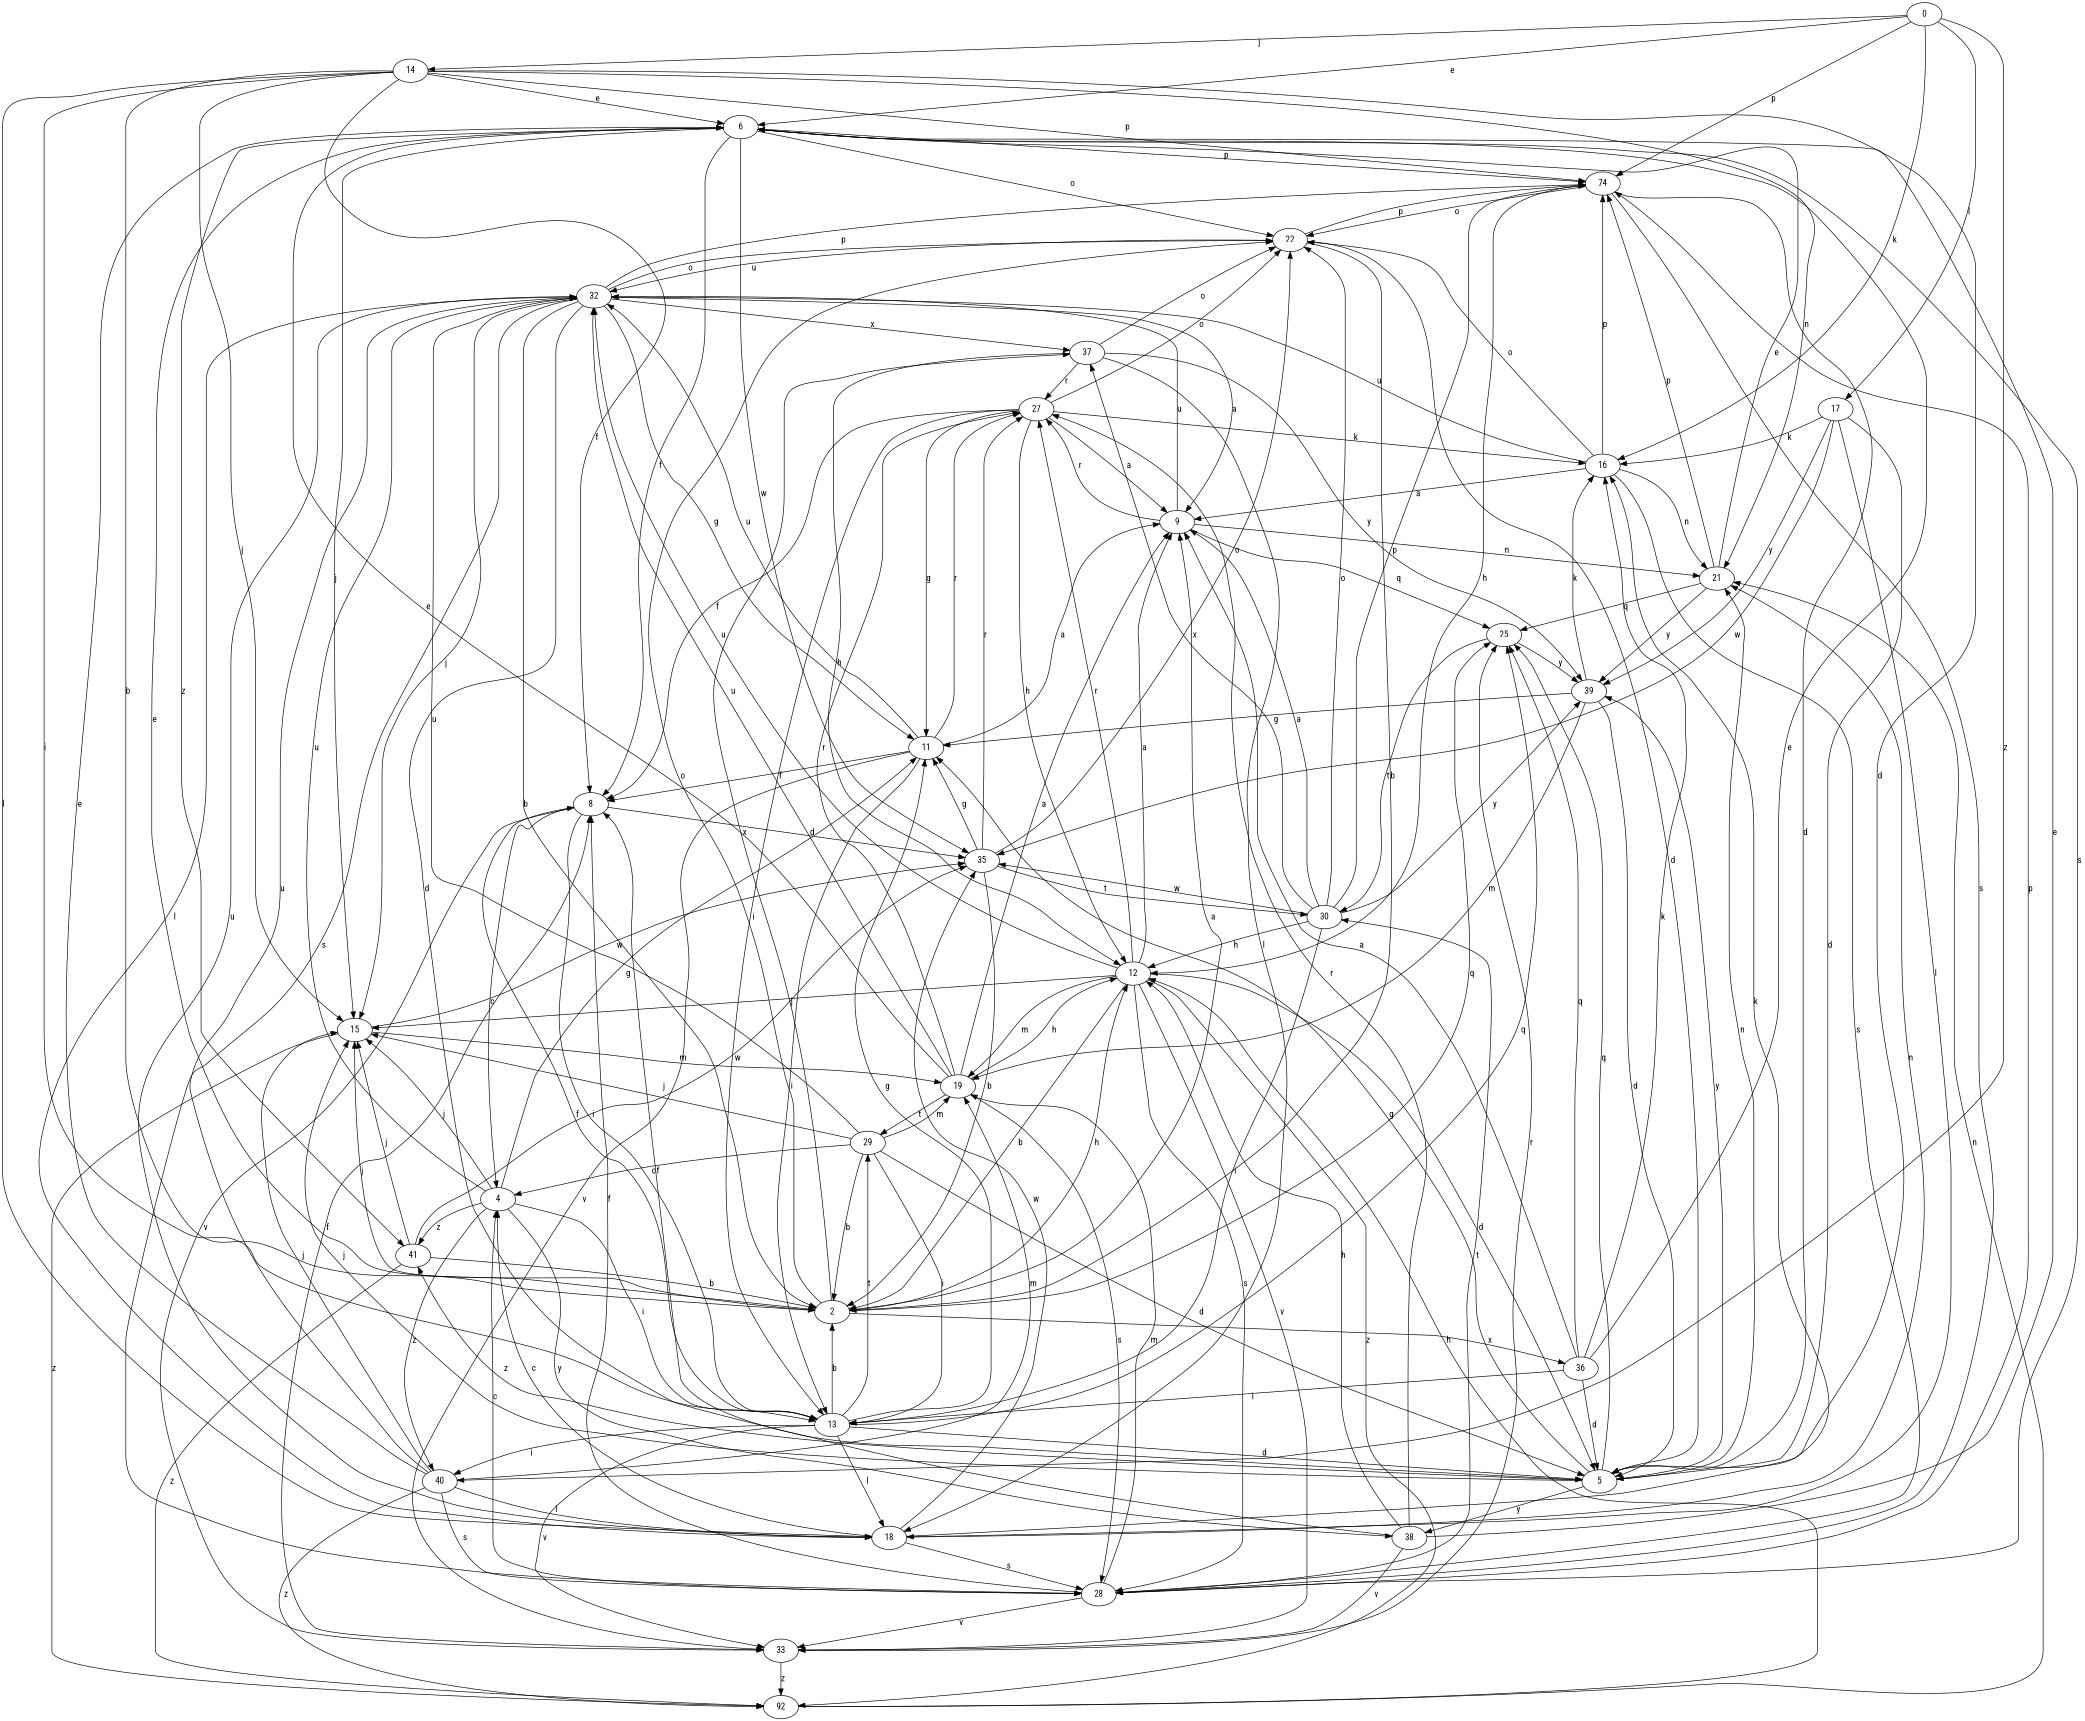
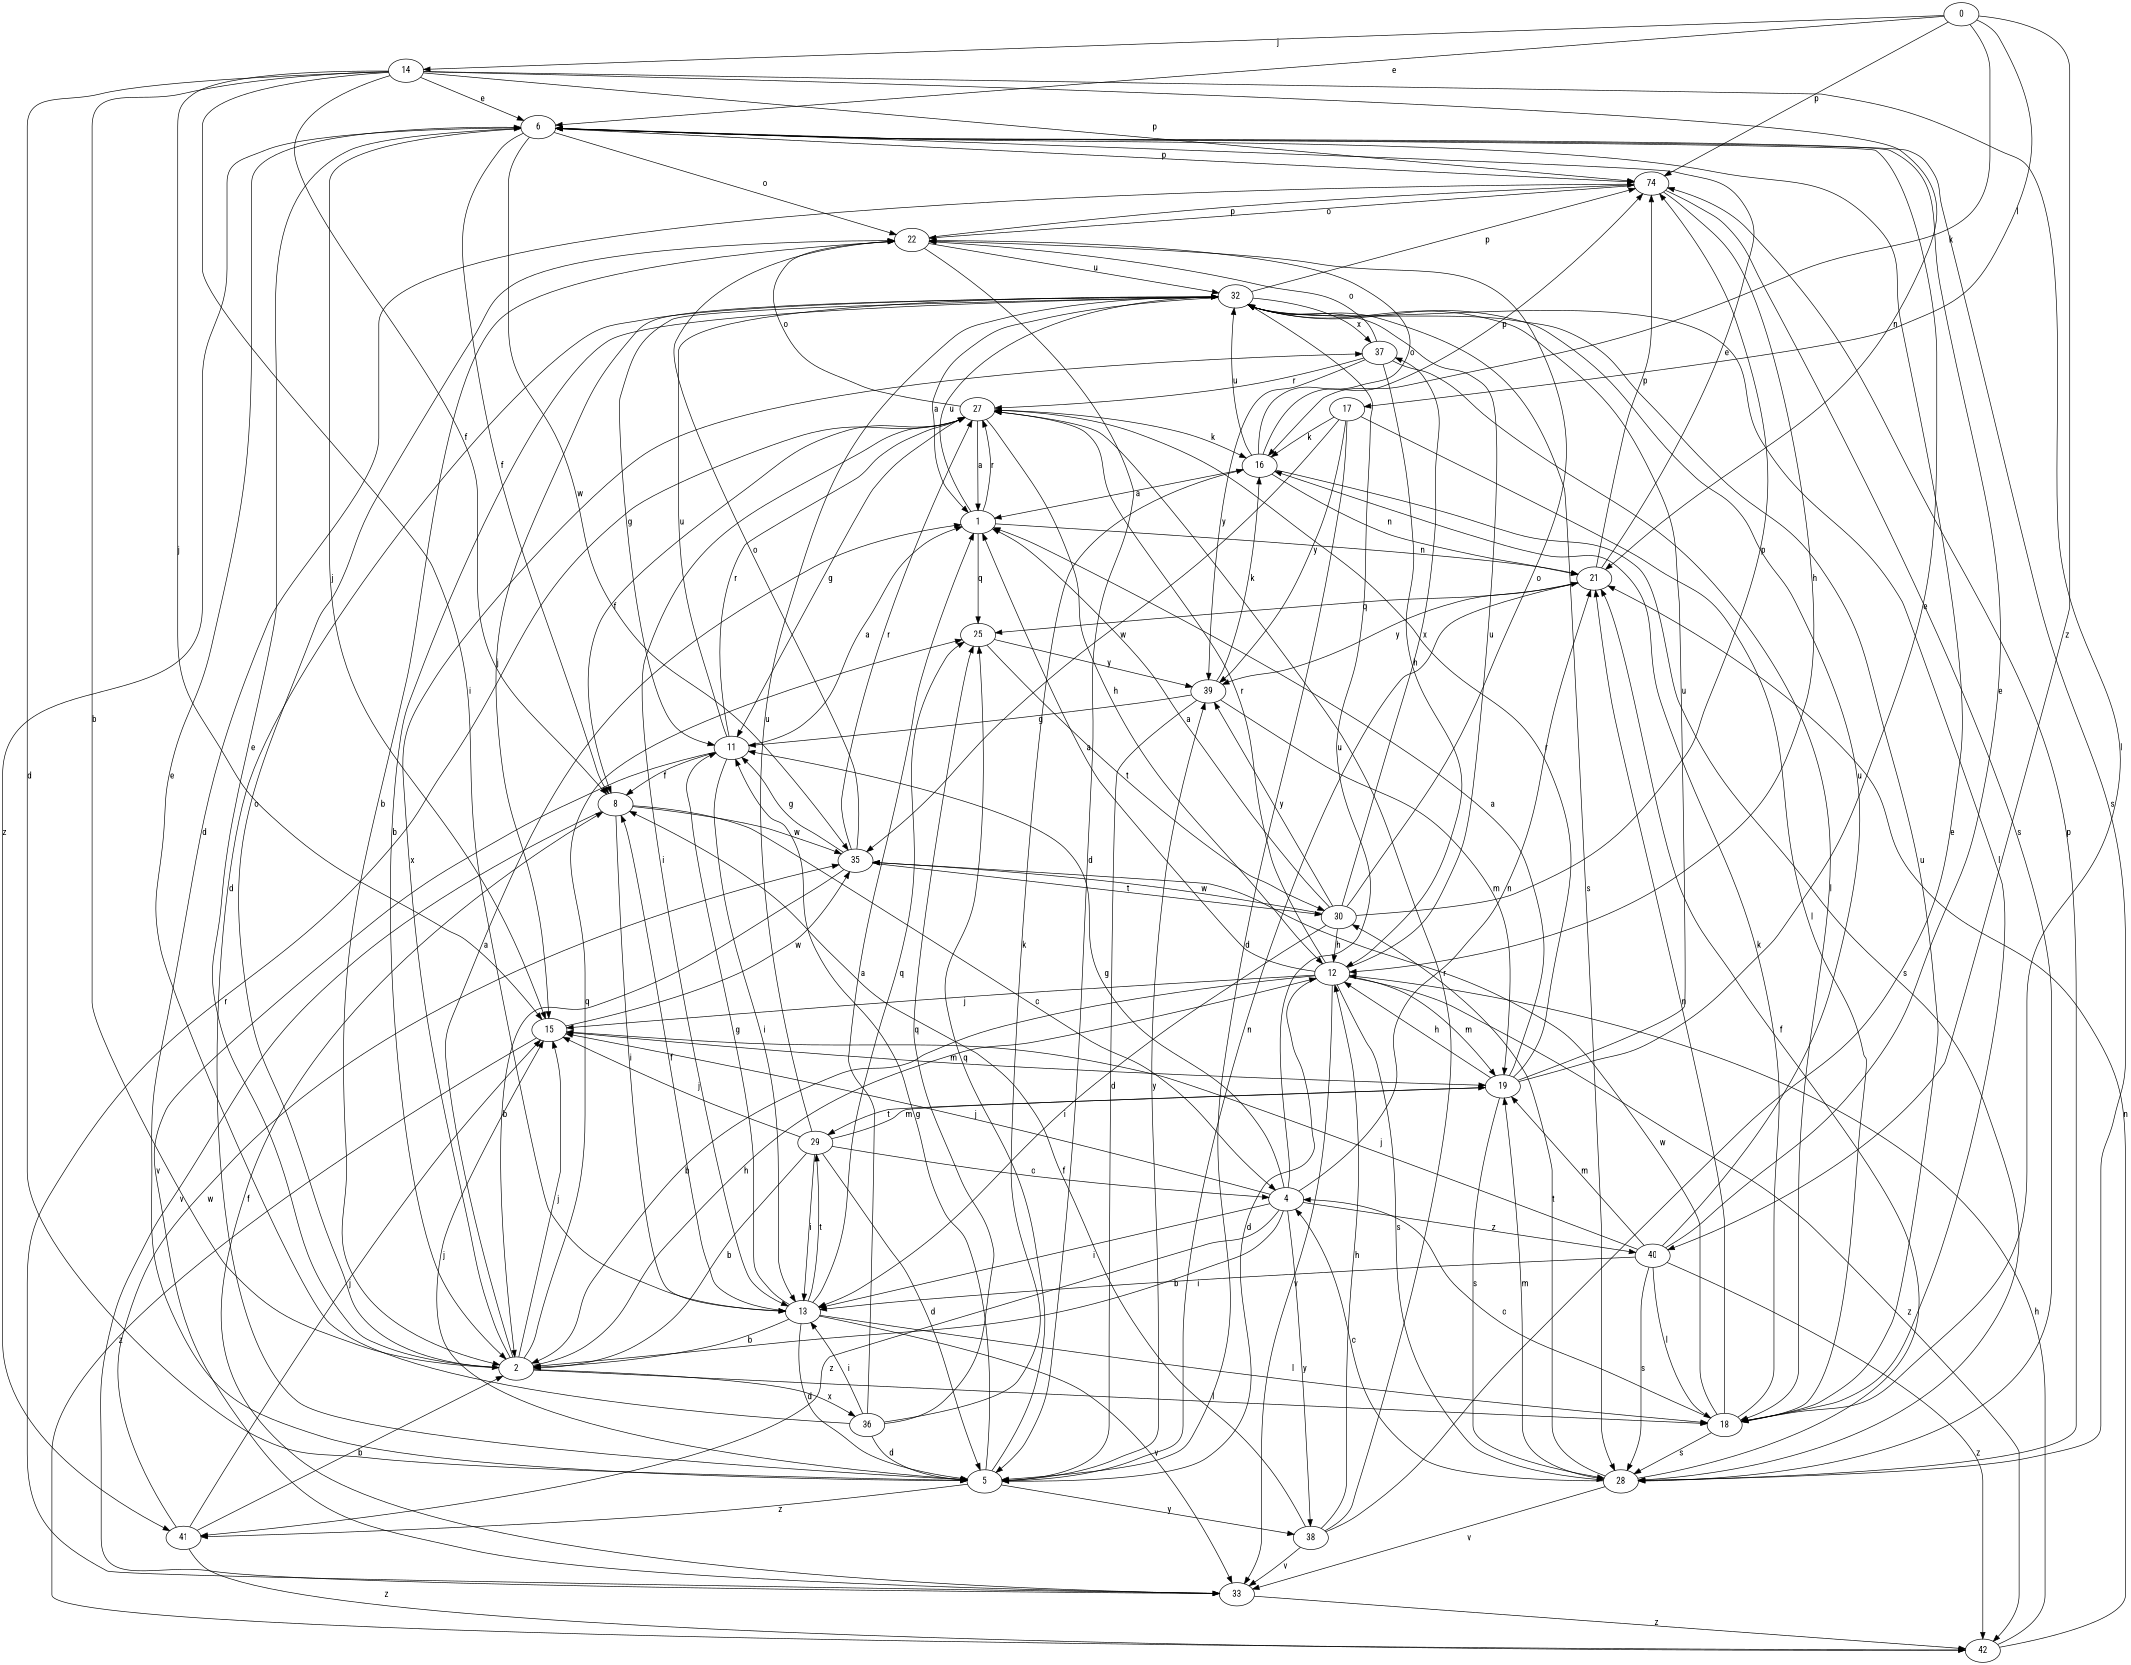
edge "32" -> "22": removed, label "o"
node "9": label "9" -> "1"
edge "8" -> "35": label "d" -> "w"
edge "4" -> "21": added, label "n"
edge "4" -> "2": added, label "b"
edge "2" -> "18": added, label "l"
edge "28" -> "8": now "28" -> "21"
edge "13" -> "40": reversed
edge "33" -> "25": now "33" -> "27"
node "92": label "92" -> "42"
